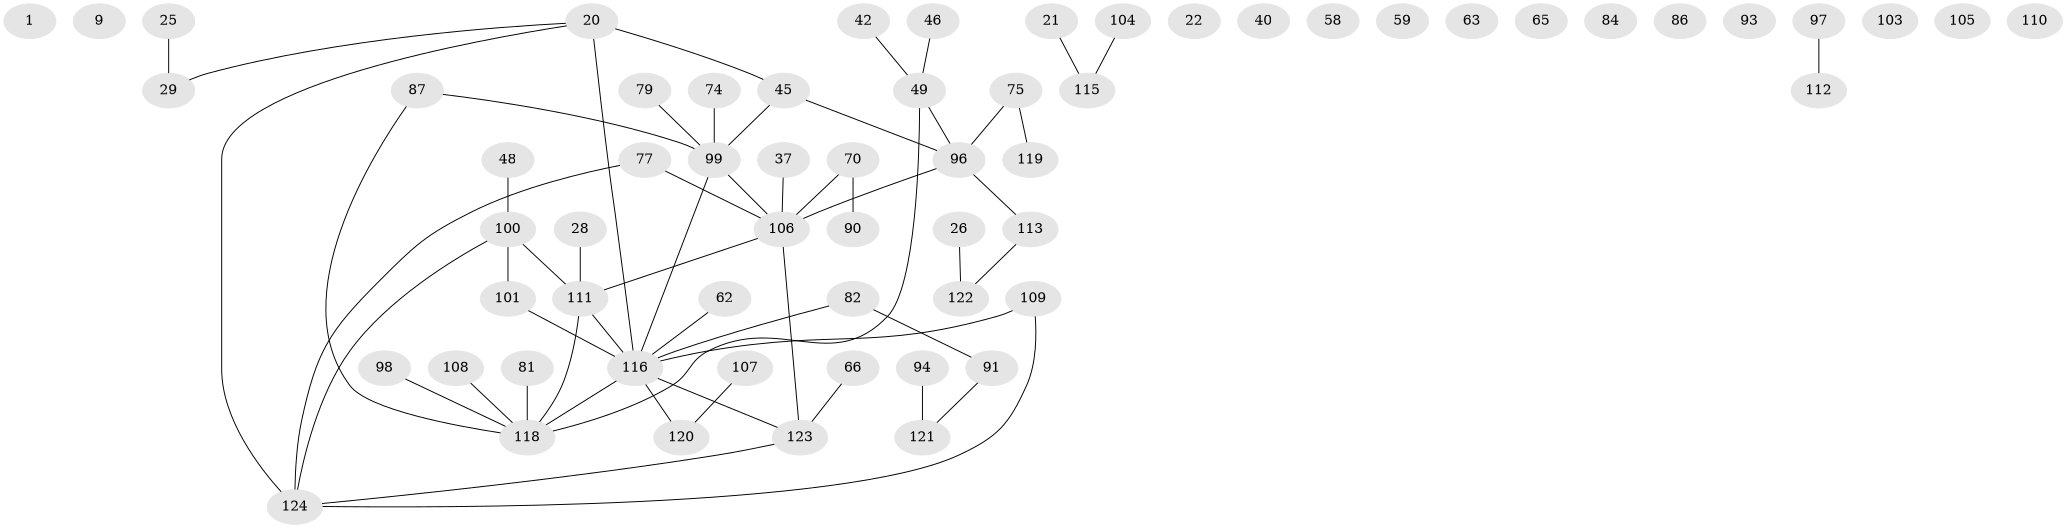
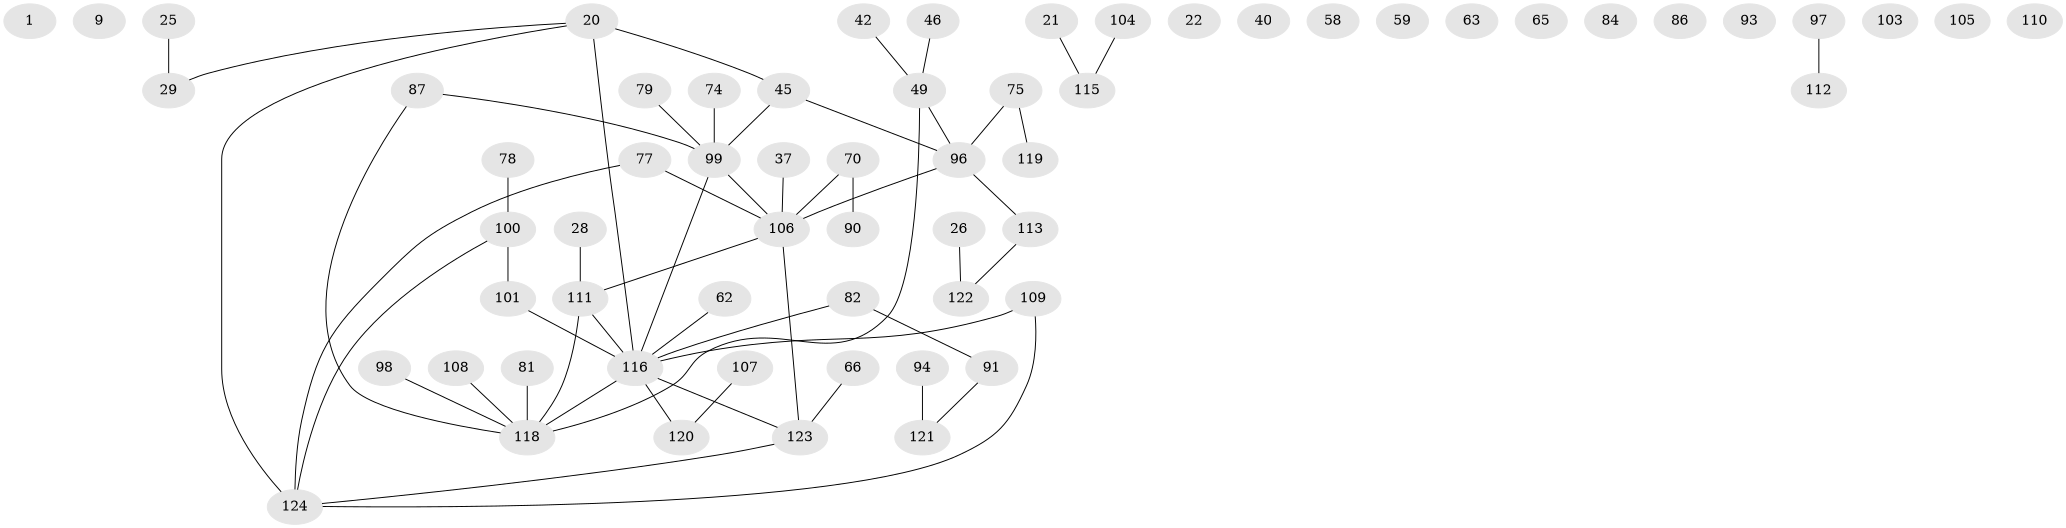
node "48": label "48" -> "78"
edge "100" -- "111": removed
